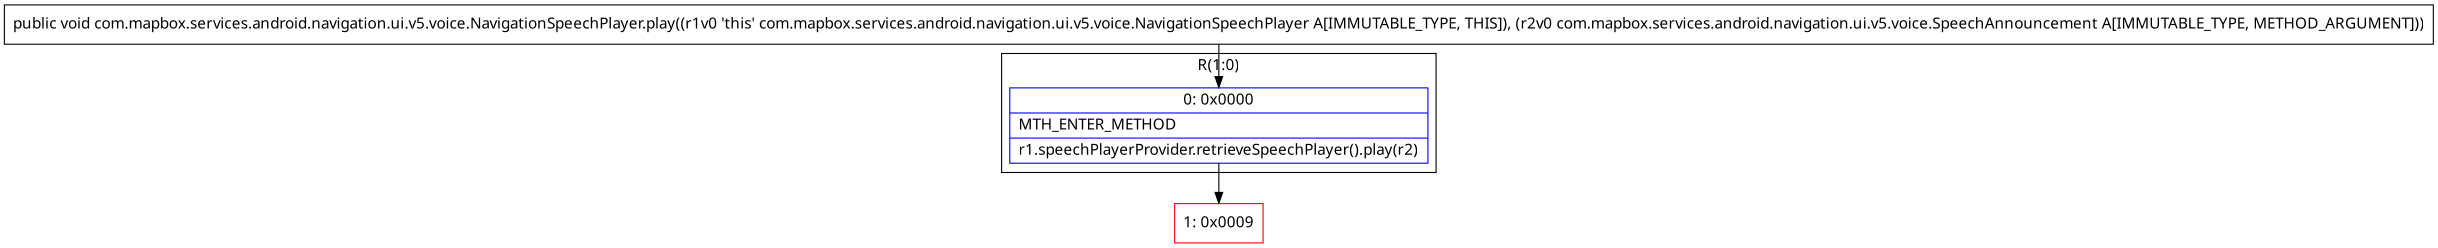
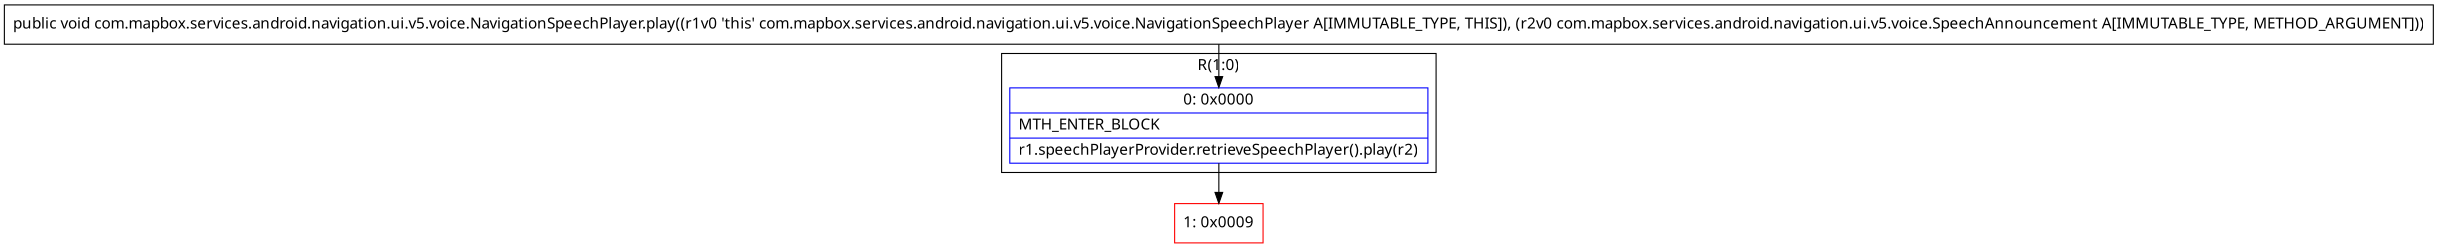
node "0: 0x0000": text "MTH_ENTER_METHOD" -> "MTH_ENTER_BLOCK"
